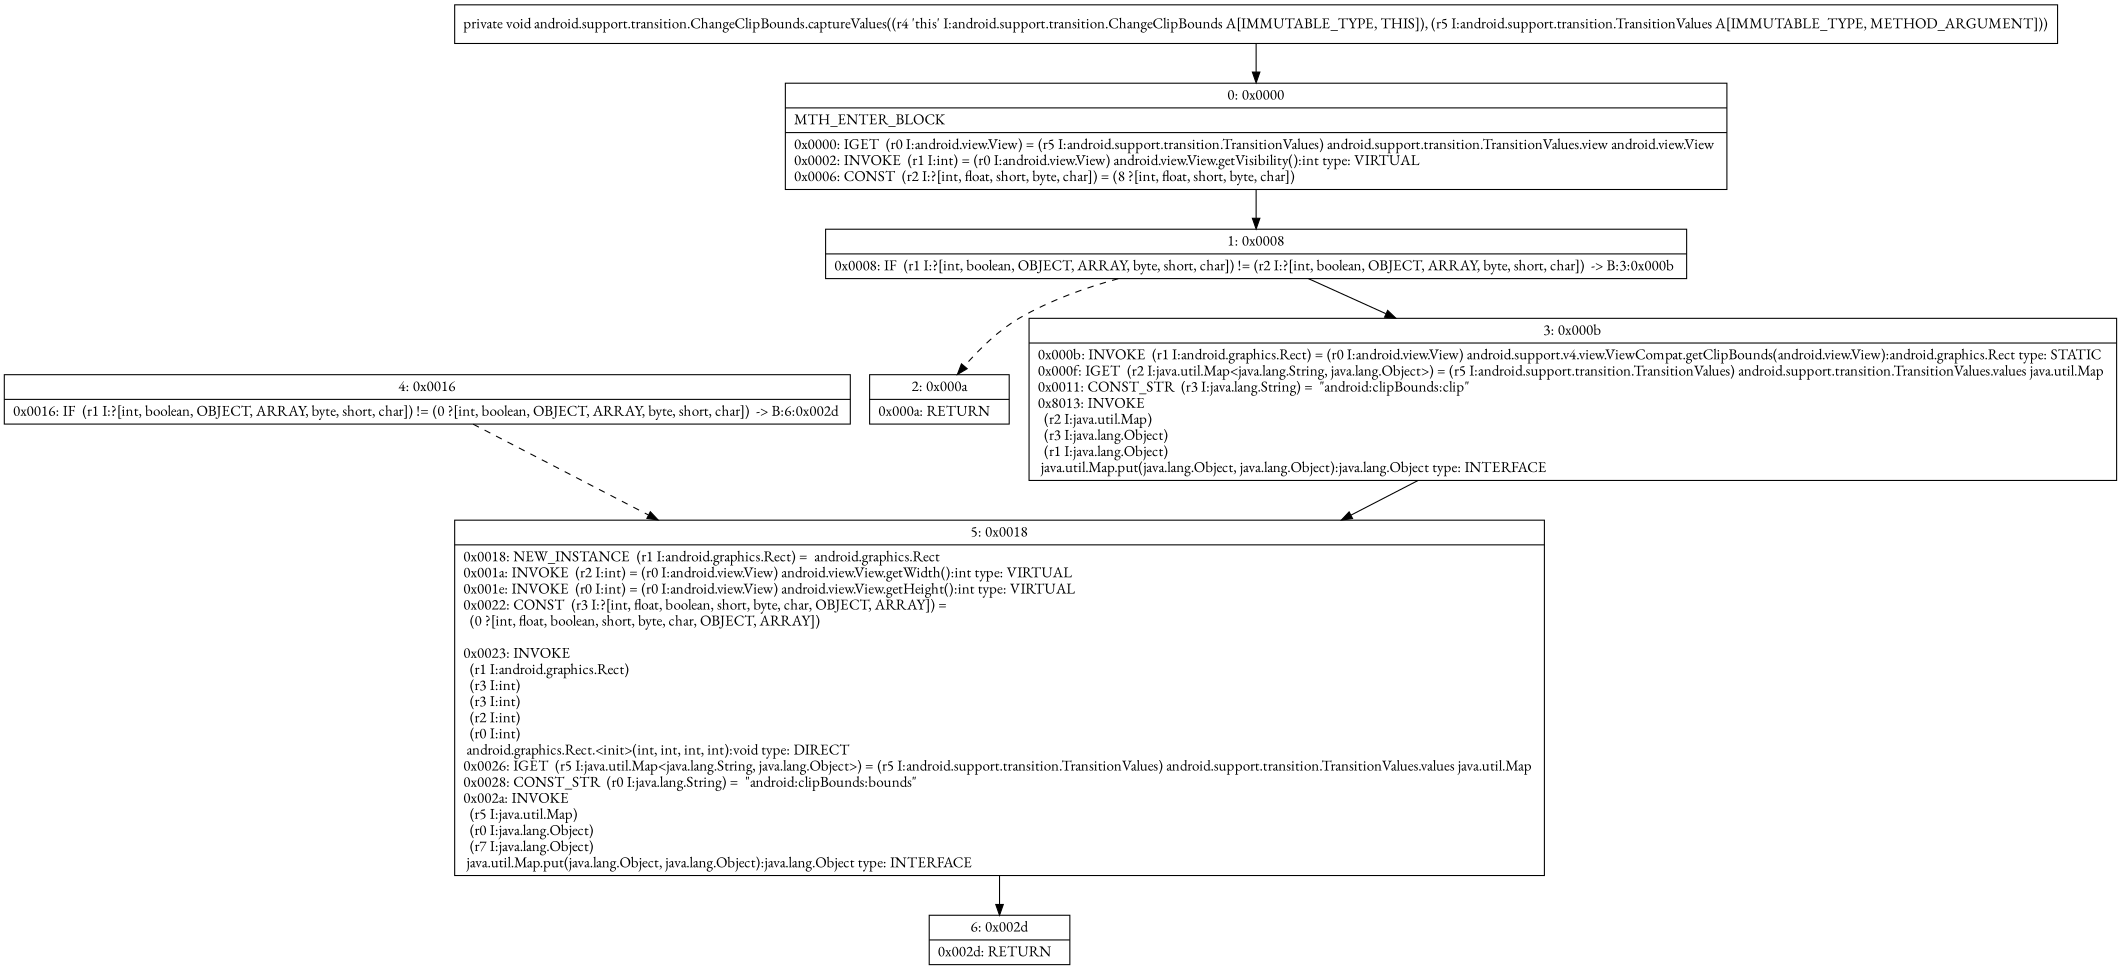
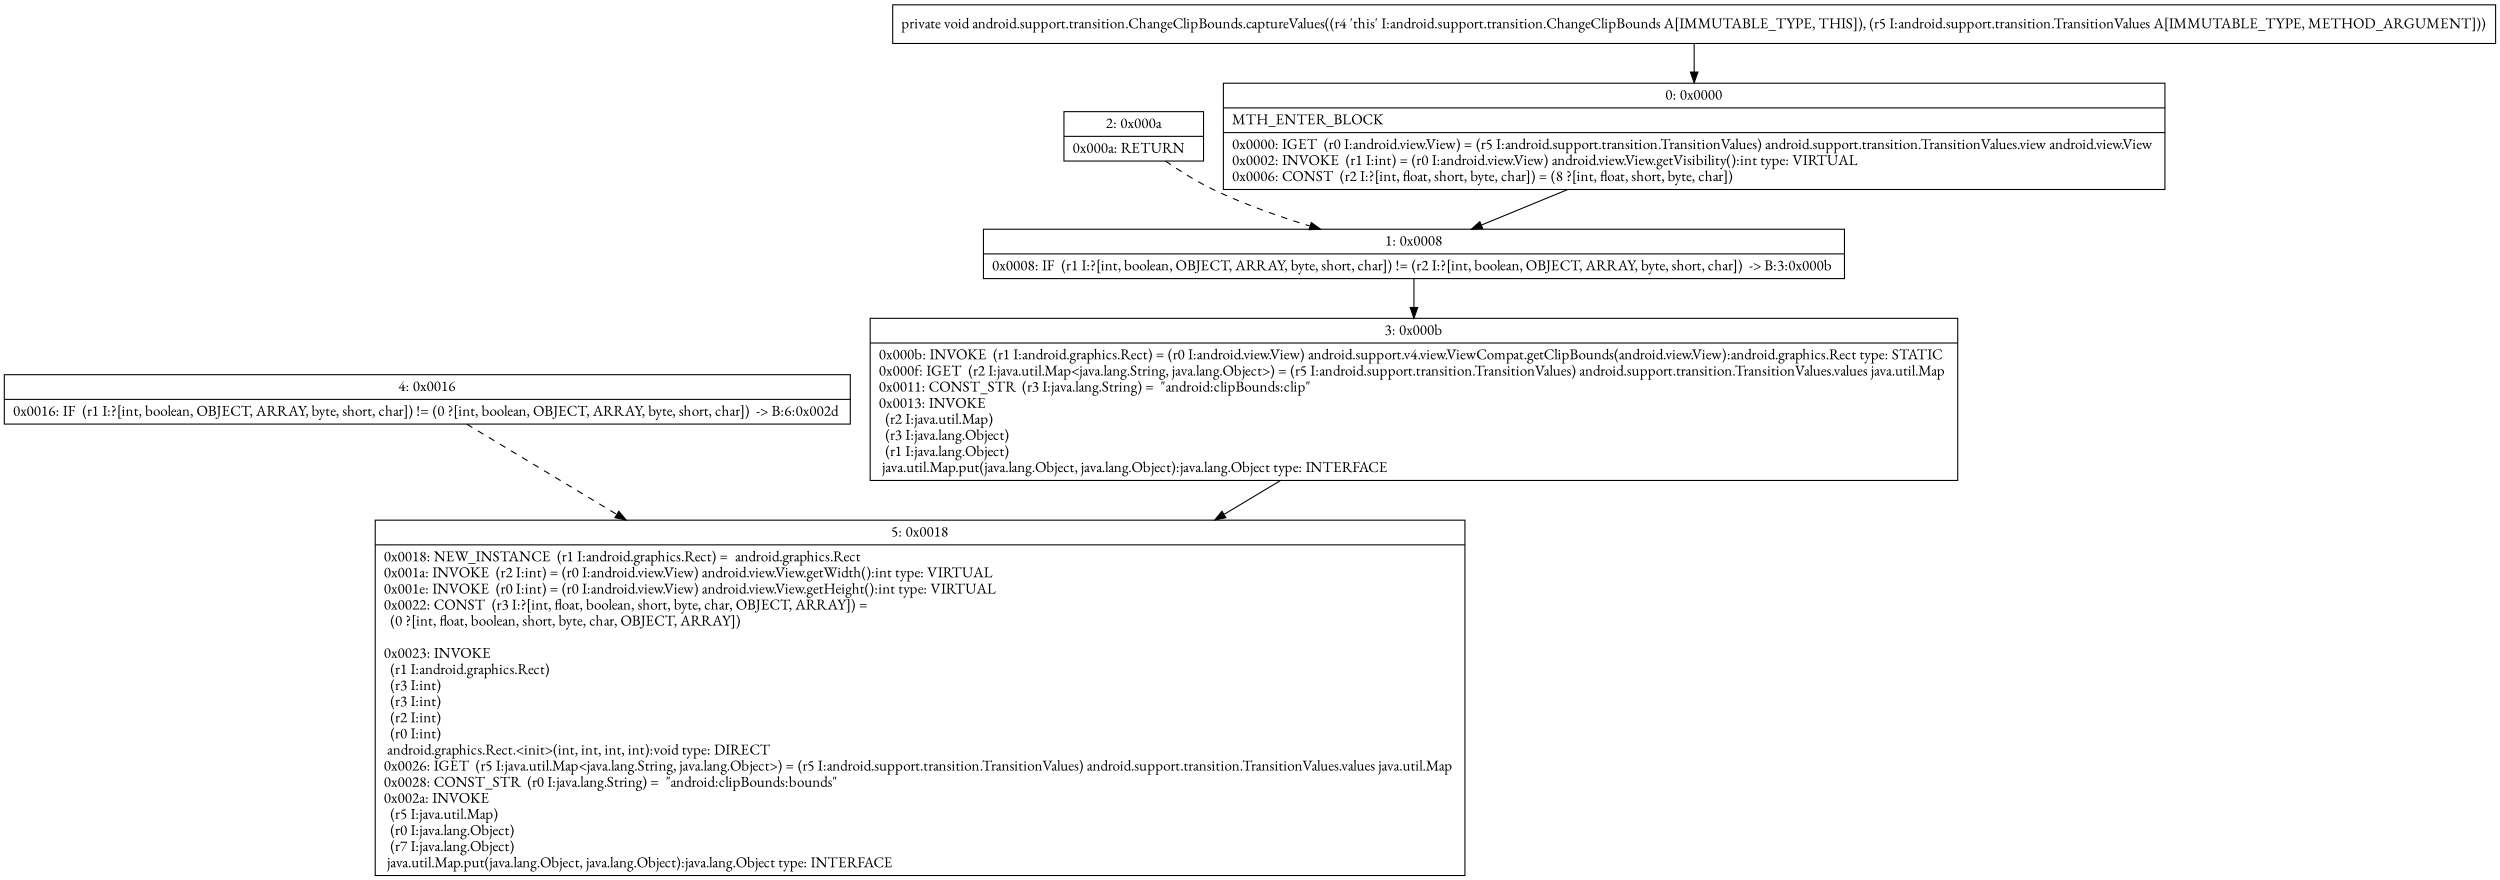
edge "1: 0x0008" -> "2: 0x000a": reversed
node "3: 0x000b": text "0x8013: INVOKE" -> "0x0013: INVOKE"
node "6: 0x002d": removed
